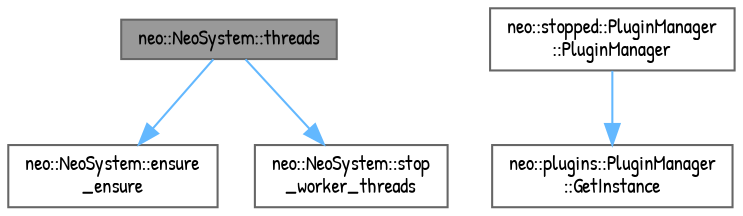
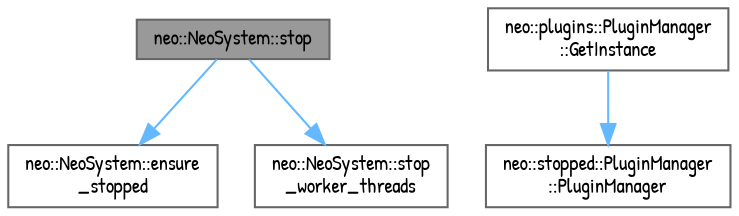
node "neo::NeoSystem::threads": label "neo::NeoSystem::threads" -> "neo::NeoSystem::stop"
edge "neo::stopped::PluginManager ::PluginManager" -> "neo::plugins::PluginManager ::GetInstance": reversed
node "neo::NeoSystem::ensure _ensure": label "neo::NeoSystem::ensure _ensure" -> "neo::NeoSystem::ensure _stopped"
